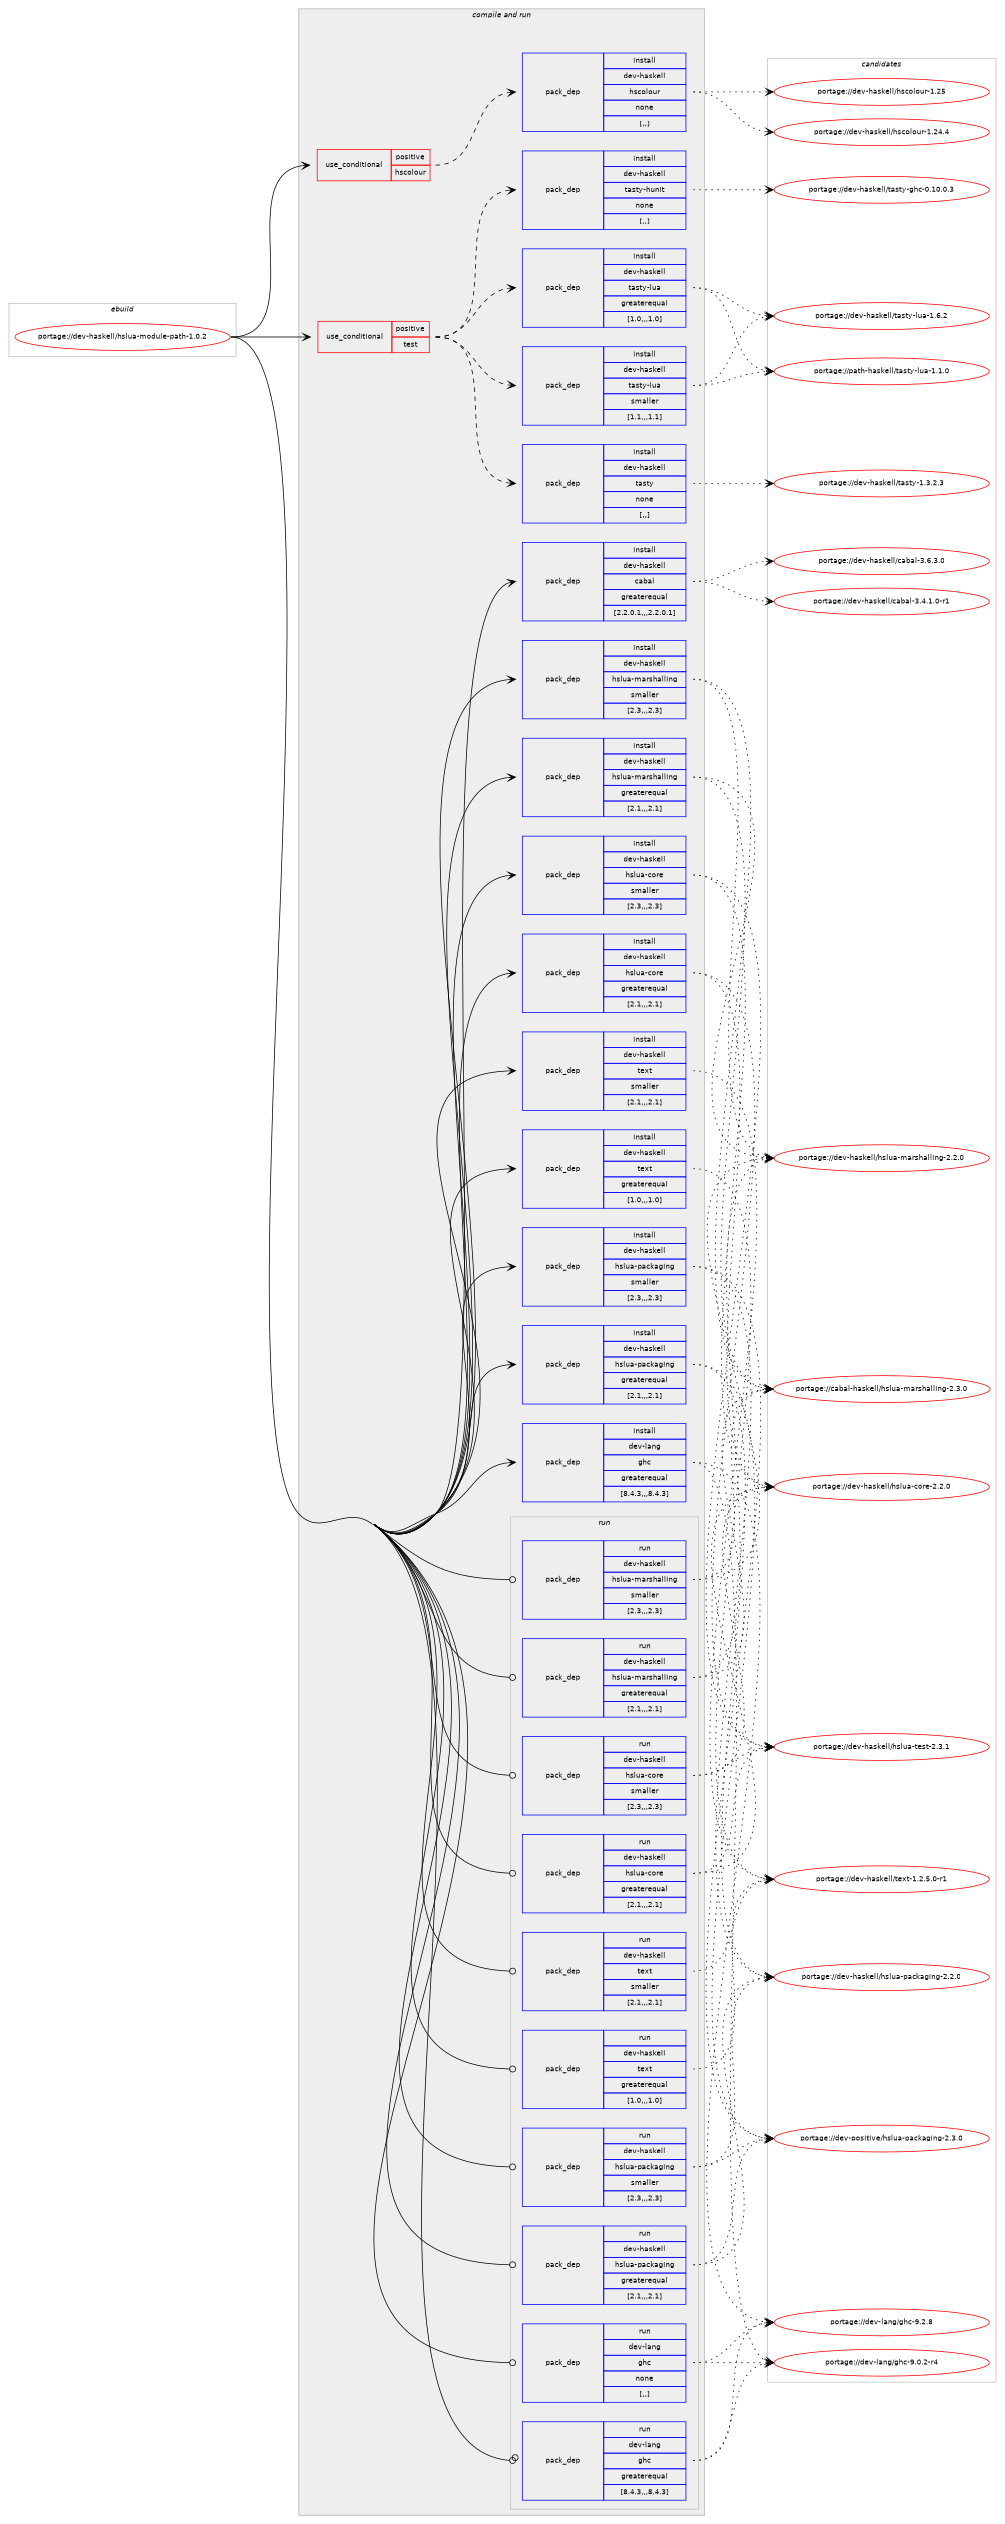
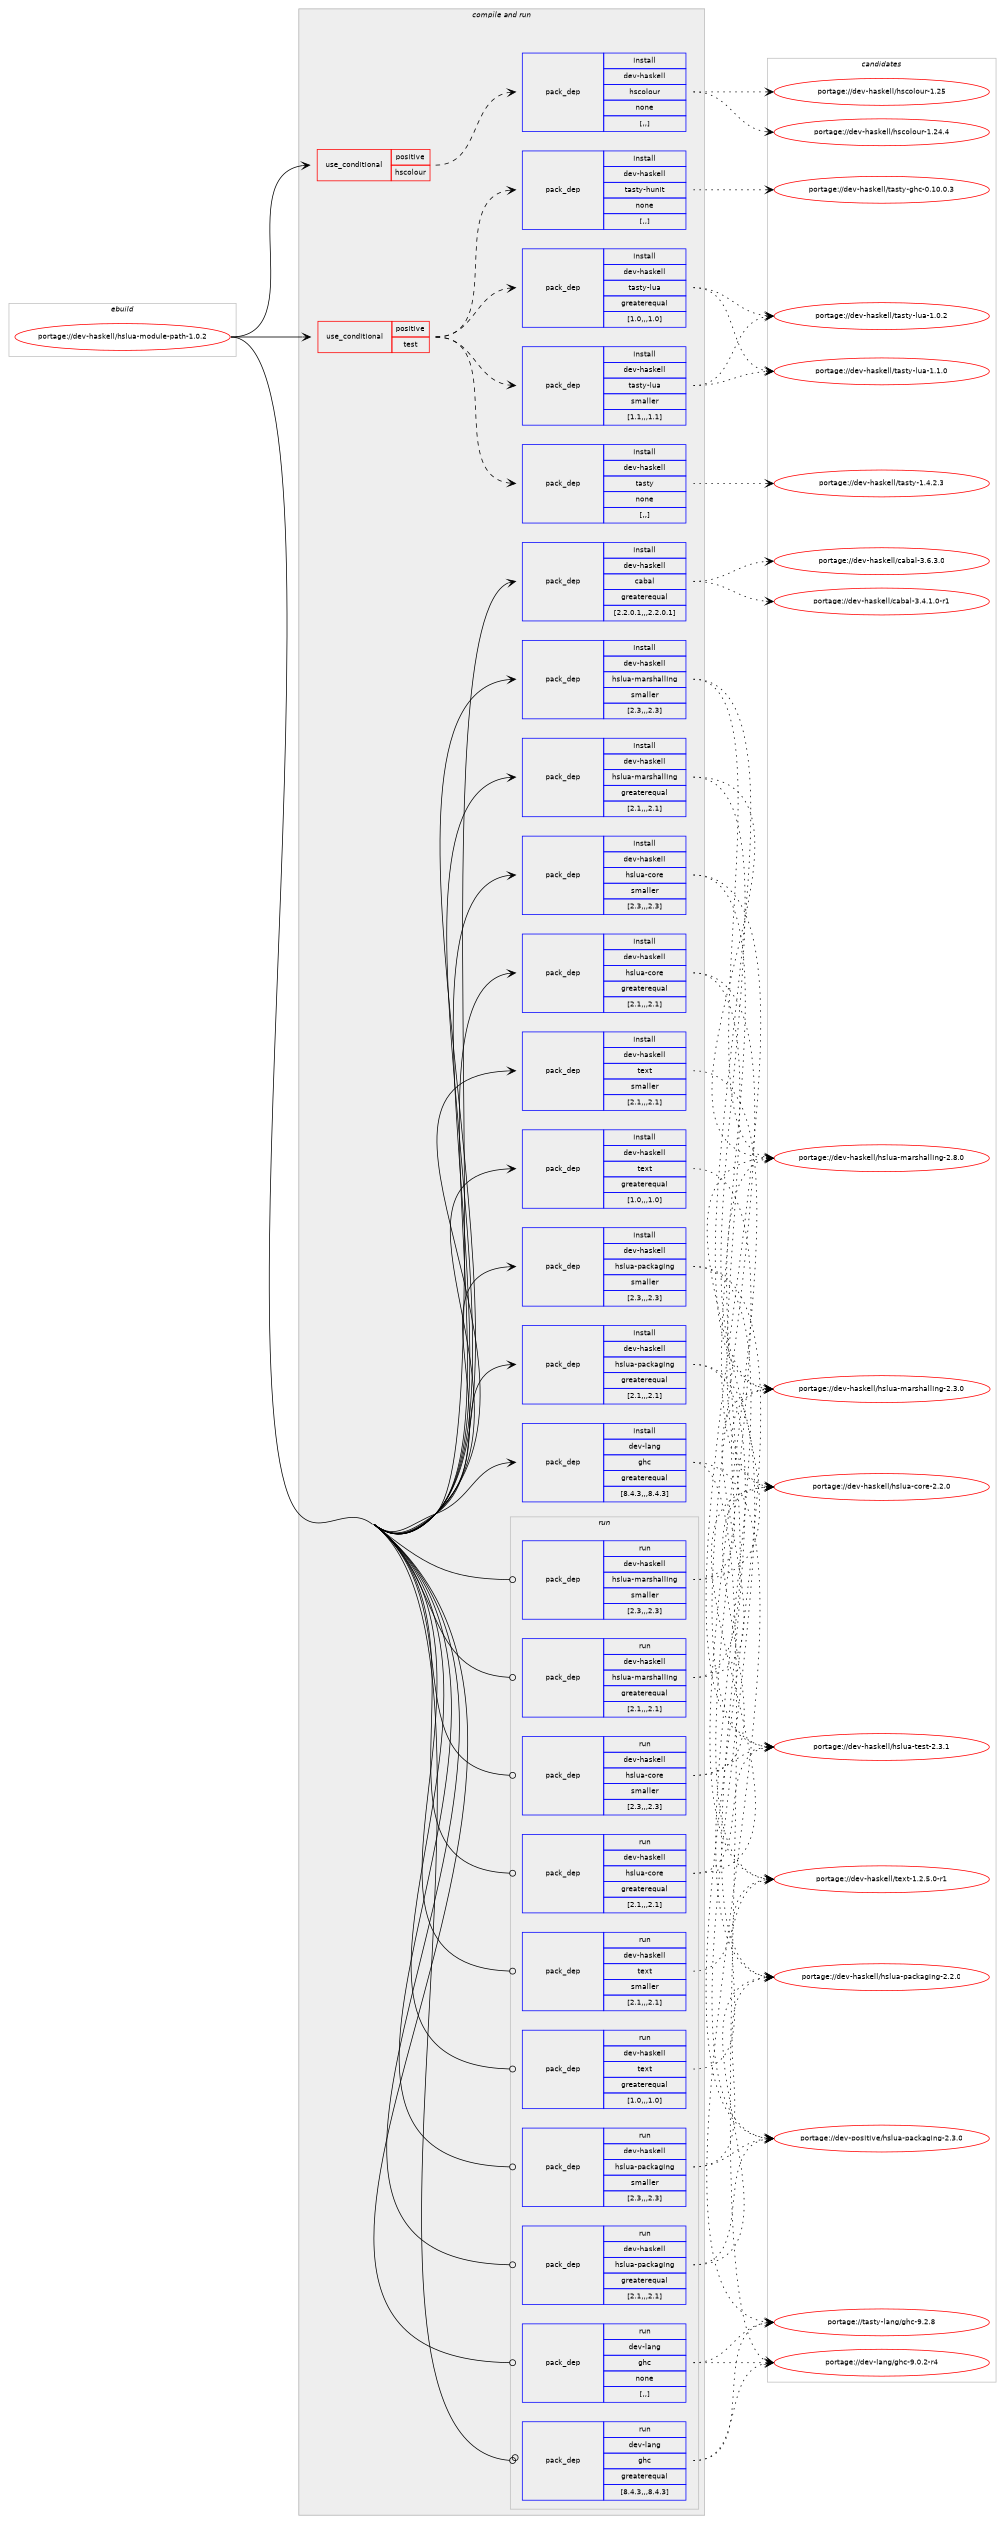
node "portage://dev-haskell/tasty-lua-1.6.2": label "portage://dev-haskell/tasty-lua-1.6.2" -> "portage://dev-haskell/tasty-lua-1.0.2"
node "portage://path-haskell/tasty-lua-1.1.0": label "portage://path-haskell/tasty-lua-1.1.0" -> "portage://dev-haskell/tasty-lua-1.1.0"
node "portage://dev-haskell/tasty-1.3.2.3": label "portage://dev-haskell/tasty-1.3.2.3" -> "portage://dev-haskell/tasty-1.4.2.3"
node "portage://dev-haskell/hslua-marshalling-2.2.0": label "portage://dev-haskell/hslua-marshalling-2.2.0" -> "portage://dev-haskell/hslua-marshalling-2.8.0"
node "portage://cabal-haskell/hslua-marshalling-2.3.0": label "portage://cabal-haskell/hslua-marshalling-2.3.0" -> "portage://dev-haskell/hslua-marshalling-2.3.0"
node "portage://dev-lang/ghc-9.2.8": label "portage://dev-lang/ghc-9.2.8" -> "portage://tasty-lang/ghc-9.2.8"
